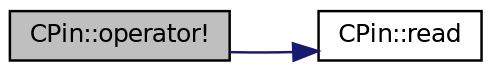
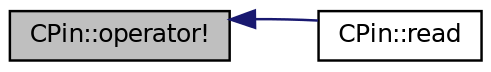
edge "CPin::operator!" -> "CPin::read": reversed
